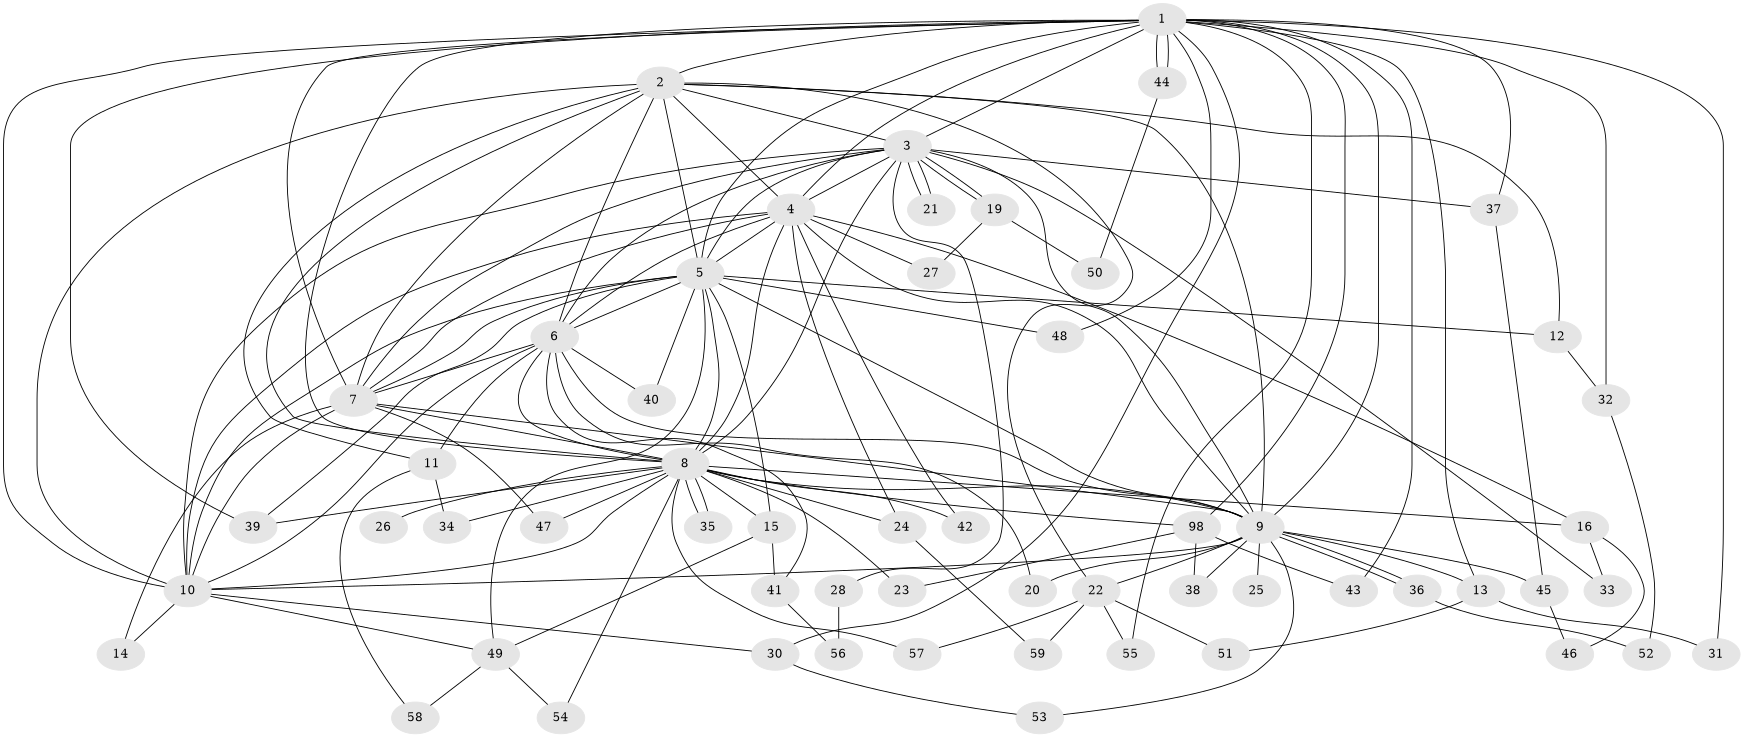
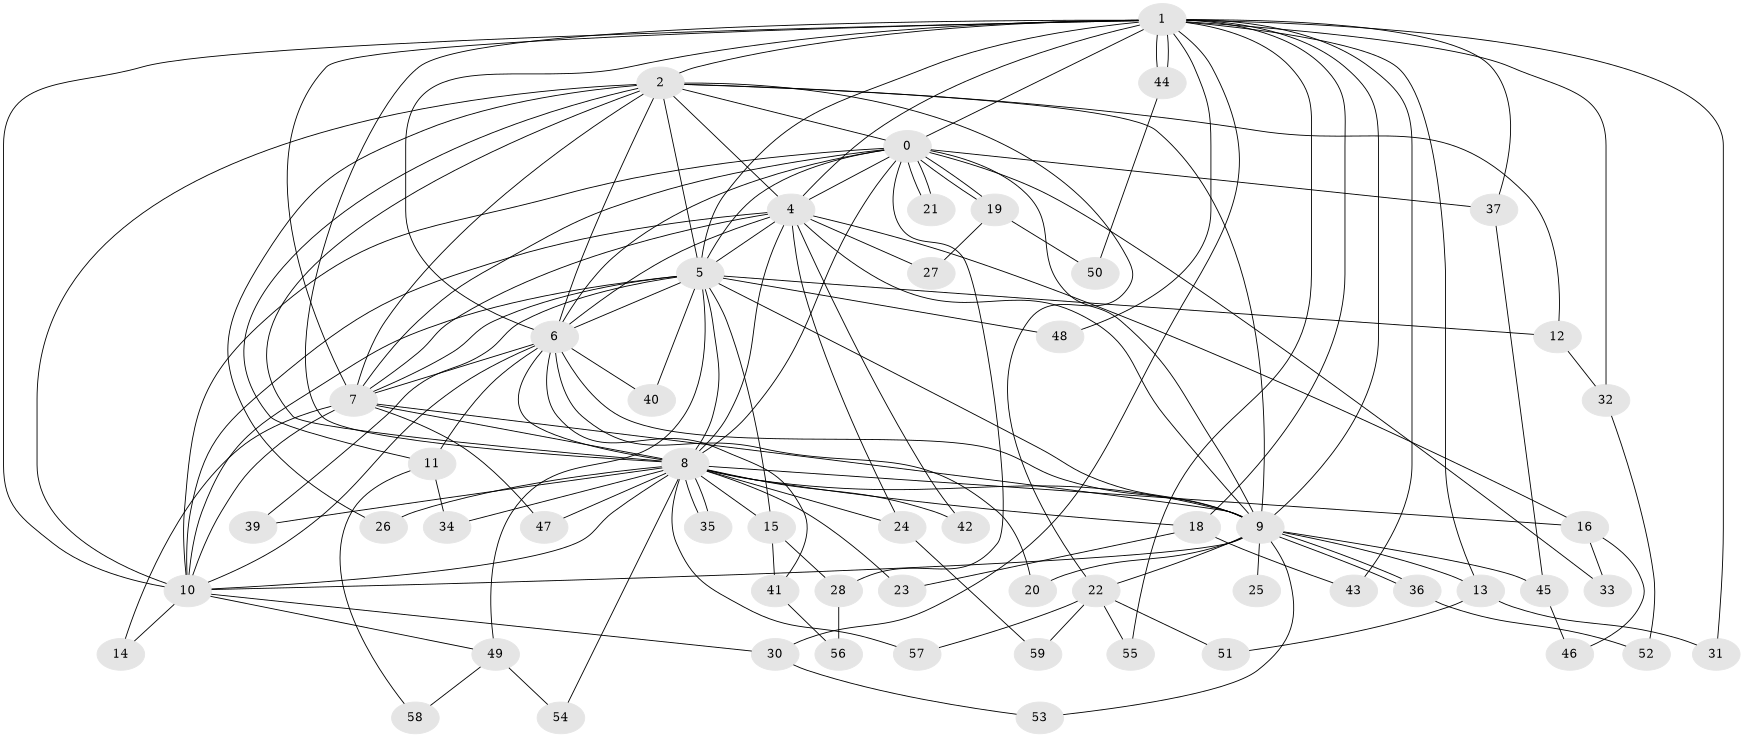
edge "1" -- "39": now "1" -- "6"
node "3": label "3" -> "0"
edge "2" -- "26": added
node "98": label "98" -> "18"
node "38": removed
edge "15" -- "49": now "15" -- "28"
